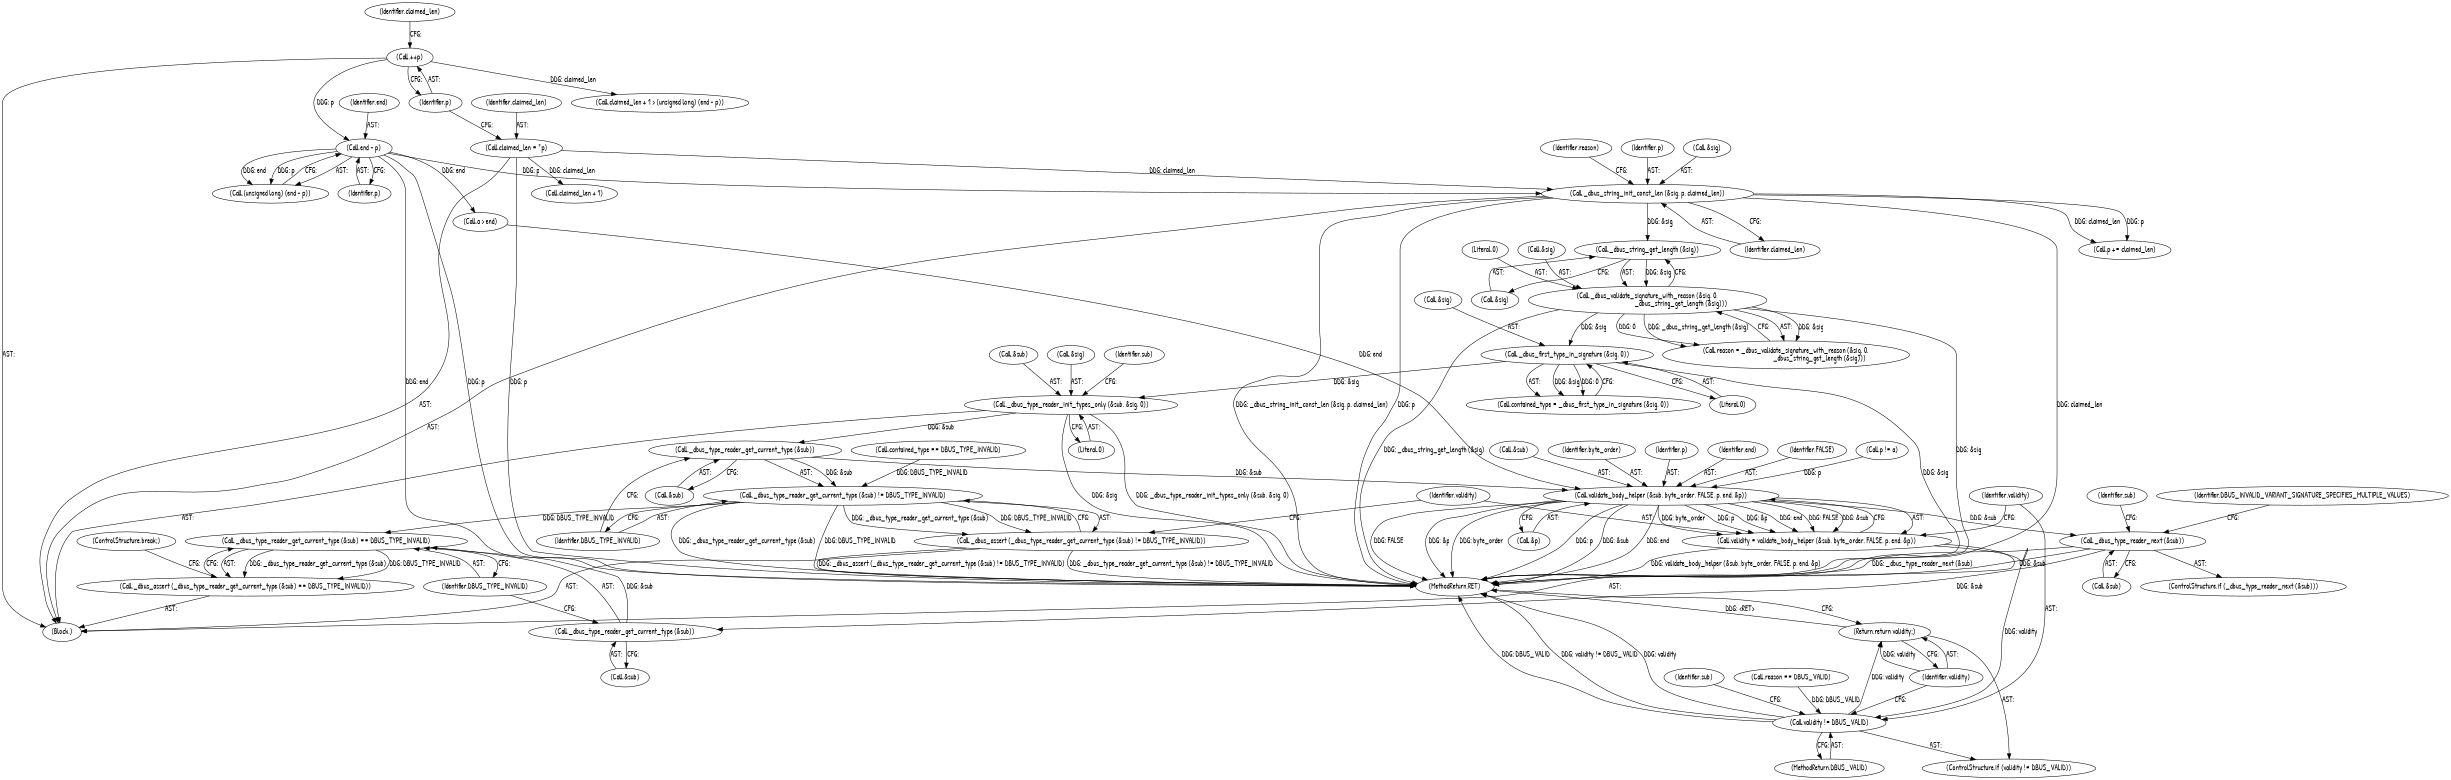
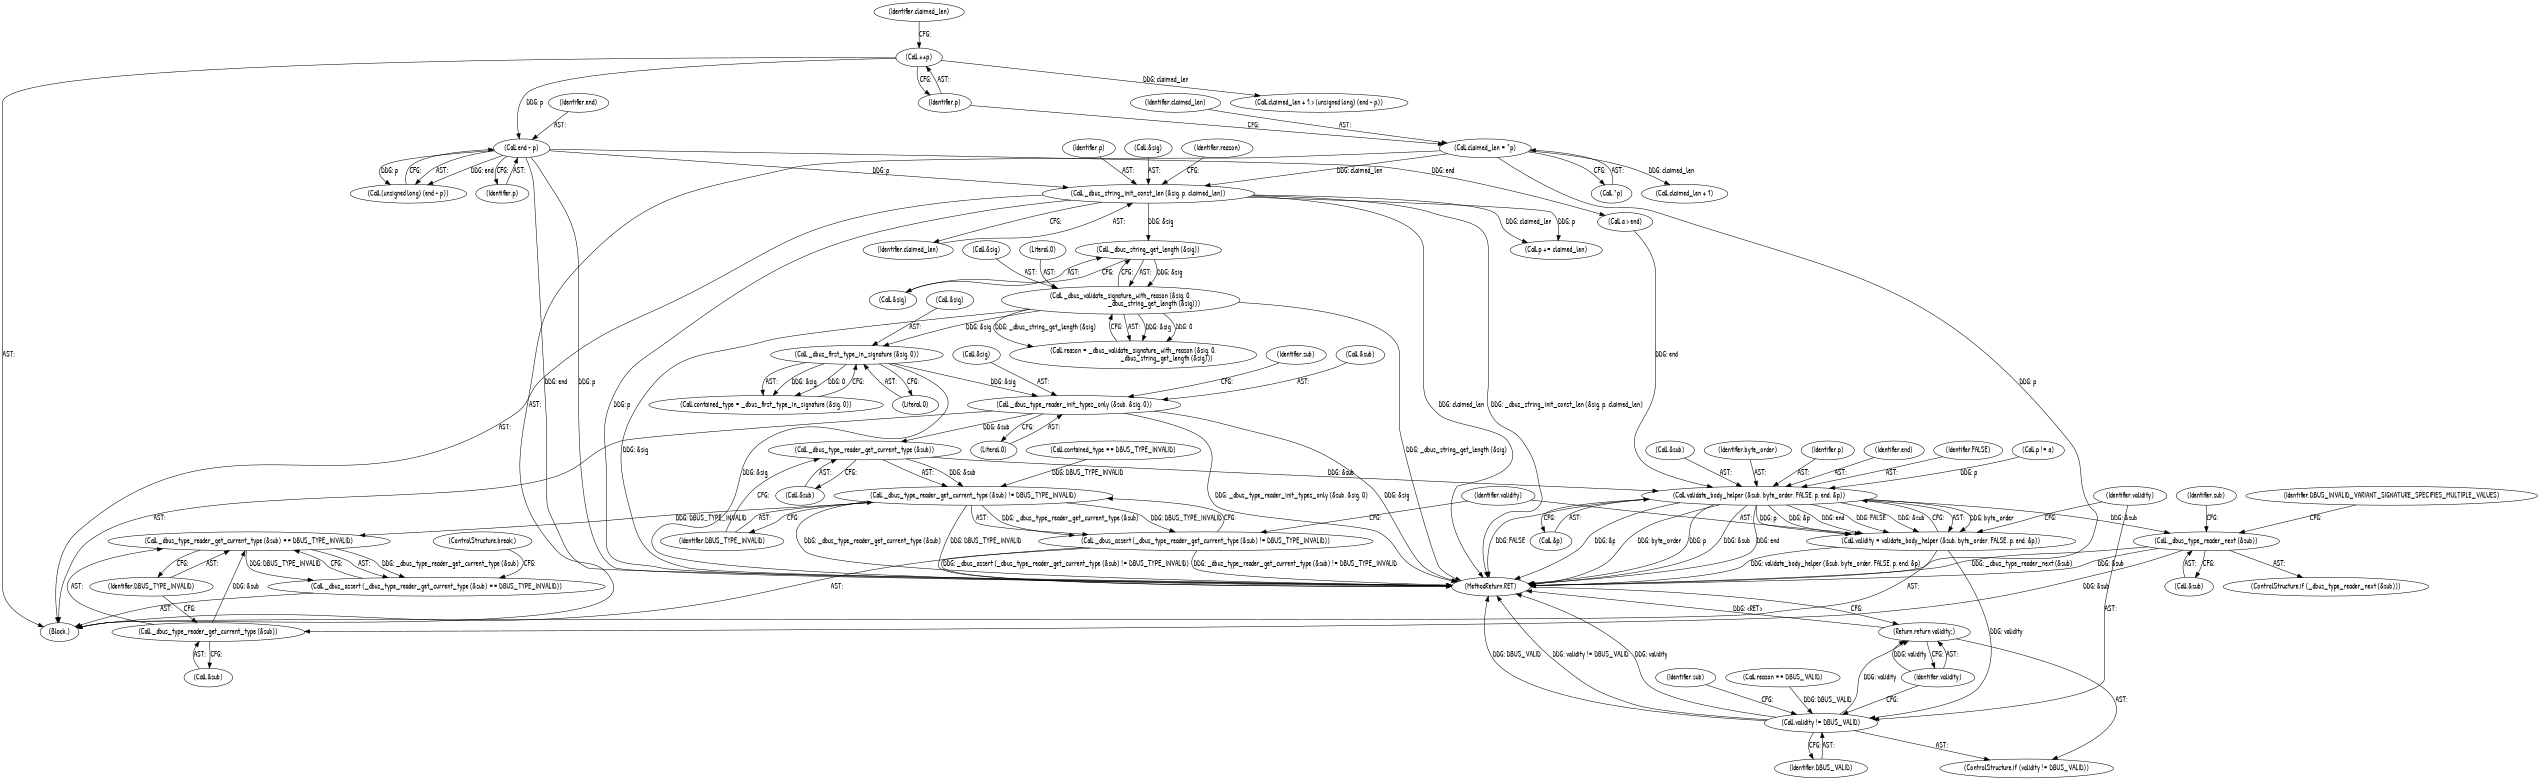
node "(Call,*p)": added
node "(MethodReturn,DBUS_VALID)": label "(MethodReturn,DBUS_VALID)" -> "(Identifier,DBUS_VALID)"
